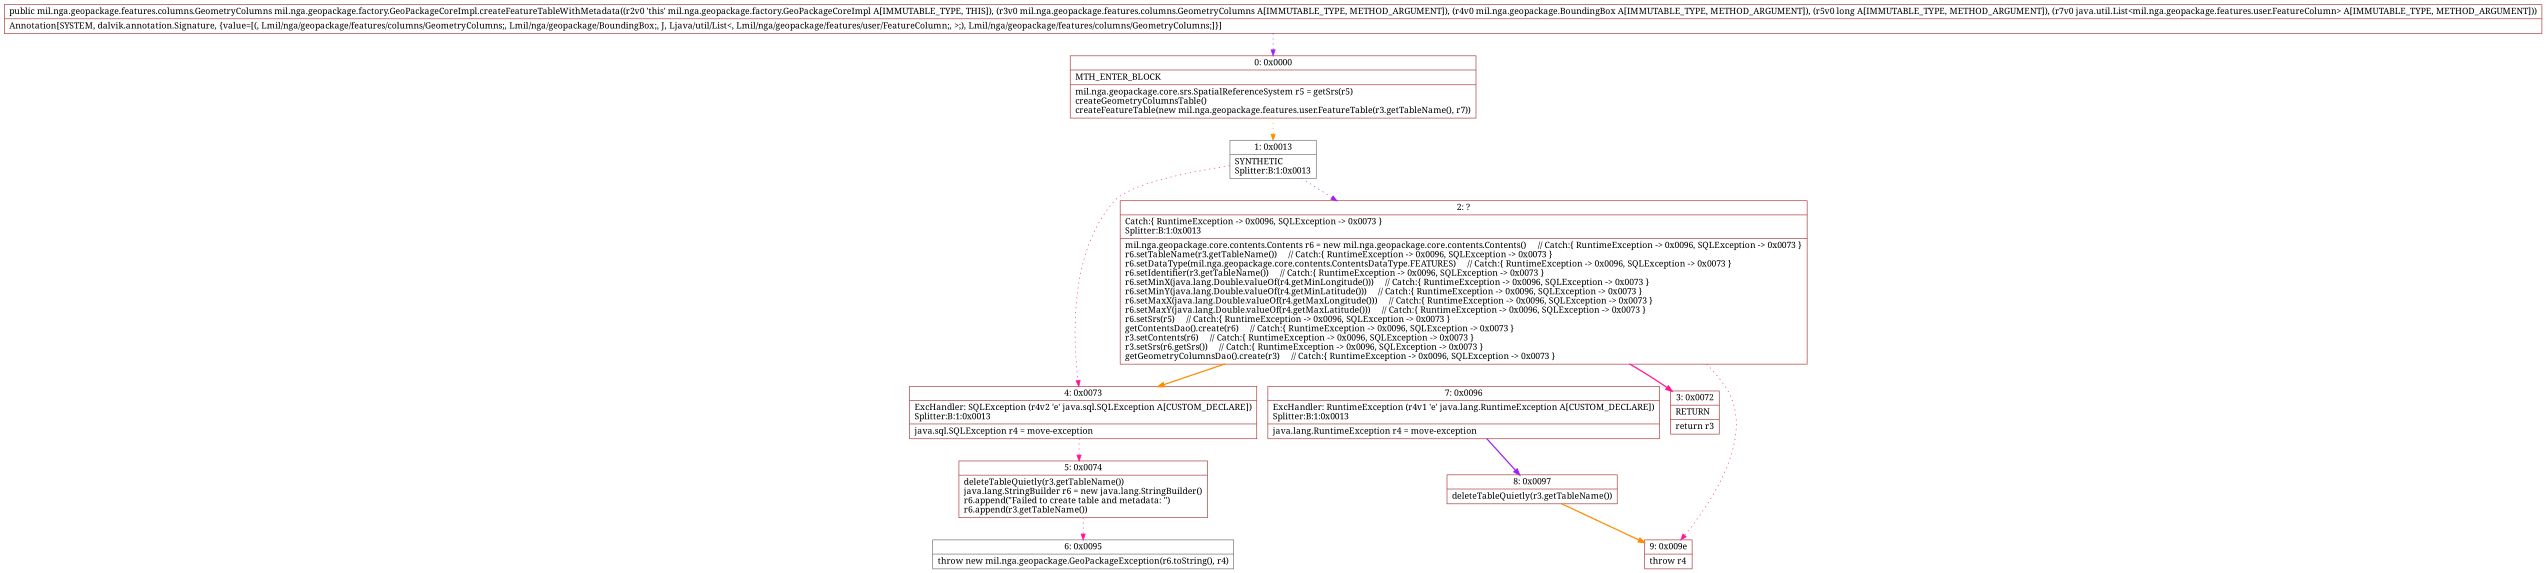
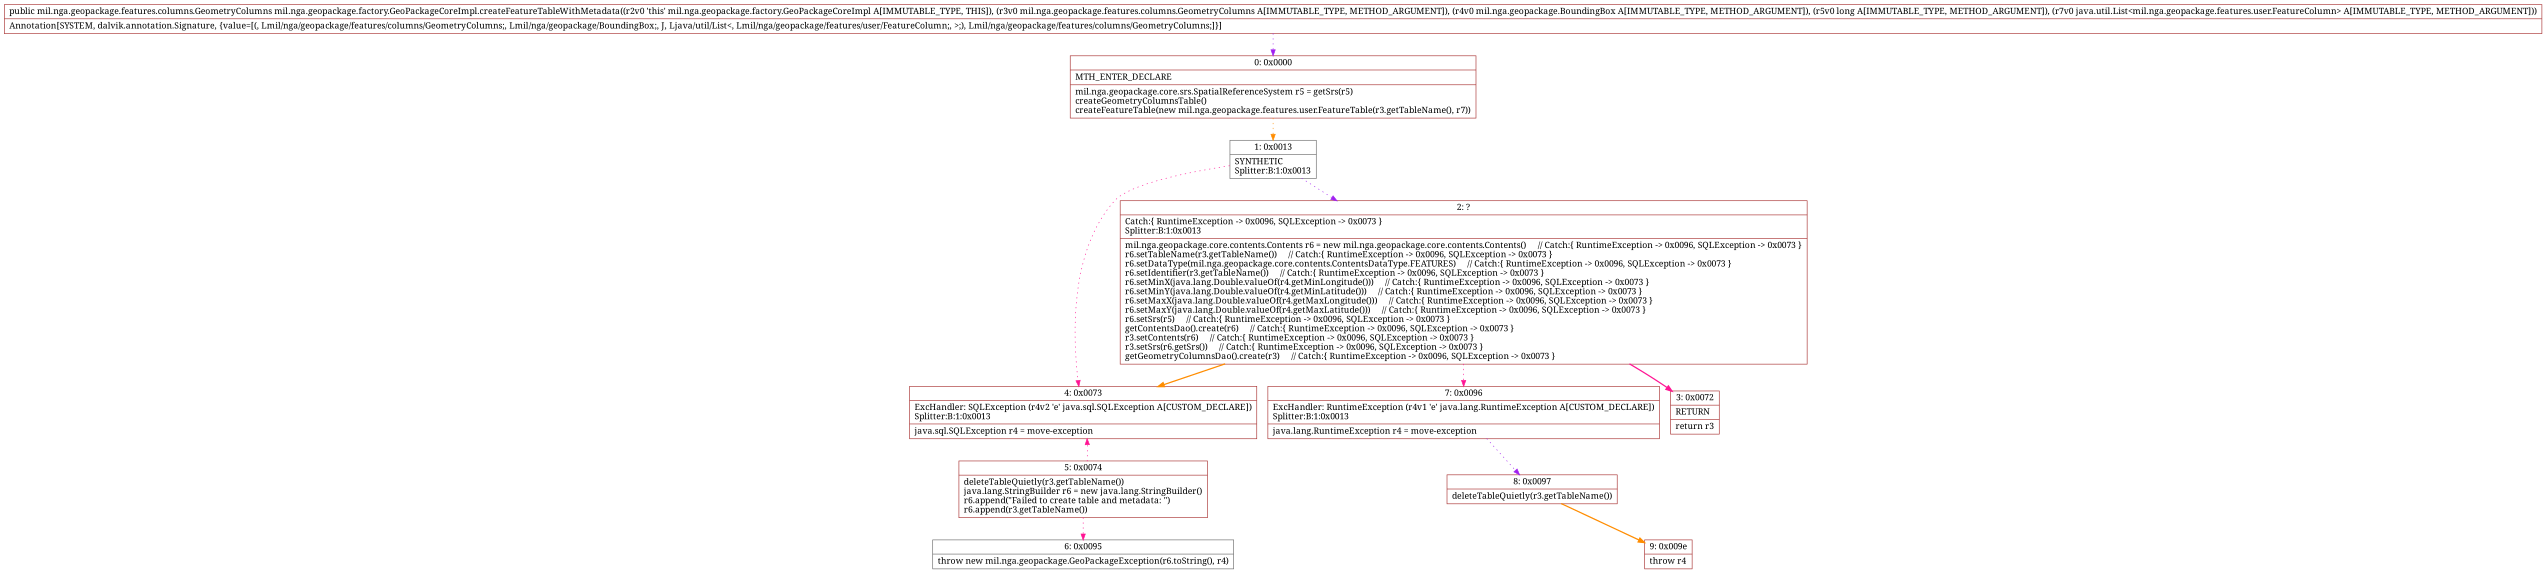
node "0: 0x0000": text "MTH_ENTER_BLOCK" -> "MTH_ENTER_DECLARE"
edge "4: 0x0073" -> "5: 0x0074": reversed
edge "2: ?" -> "9: 0x009e": now "2: ?" -> "7: 0x0096"
edge "7: 0x0096" -> "8: 0x0097": style bold -> dotted
